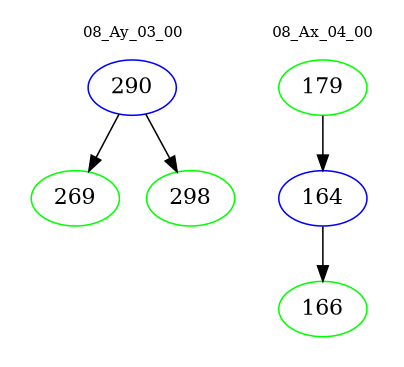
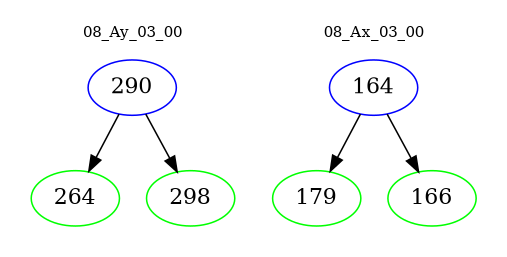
cluster "08_Ax_04_00": label "08_Ax_04_00" -> "08_Ax_03_00"
edge "179" -> "164": reversed
node "269": label "269" -> "264"
